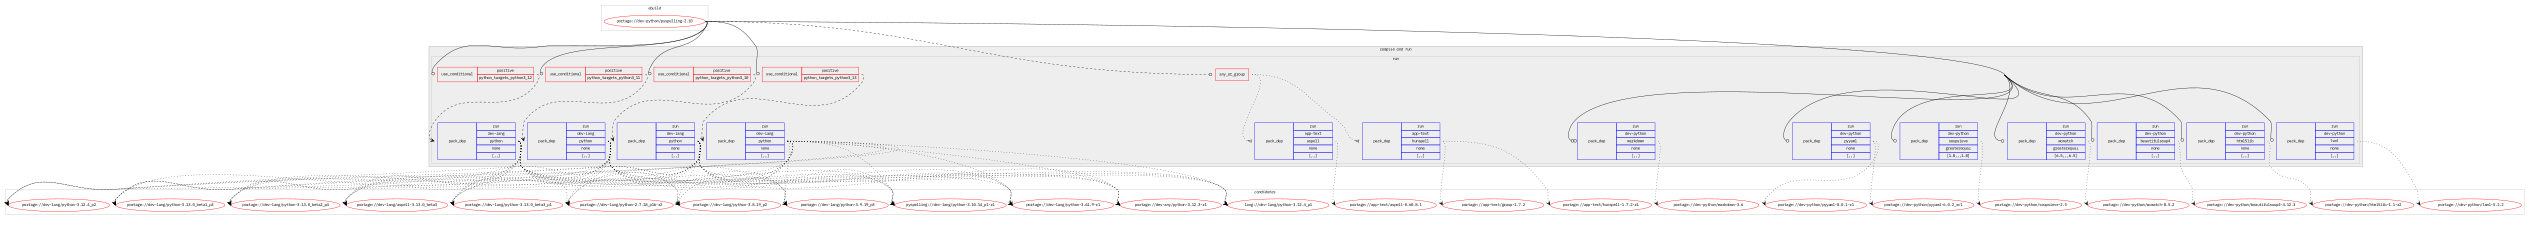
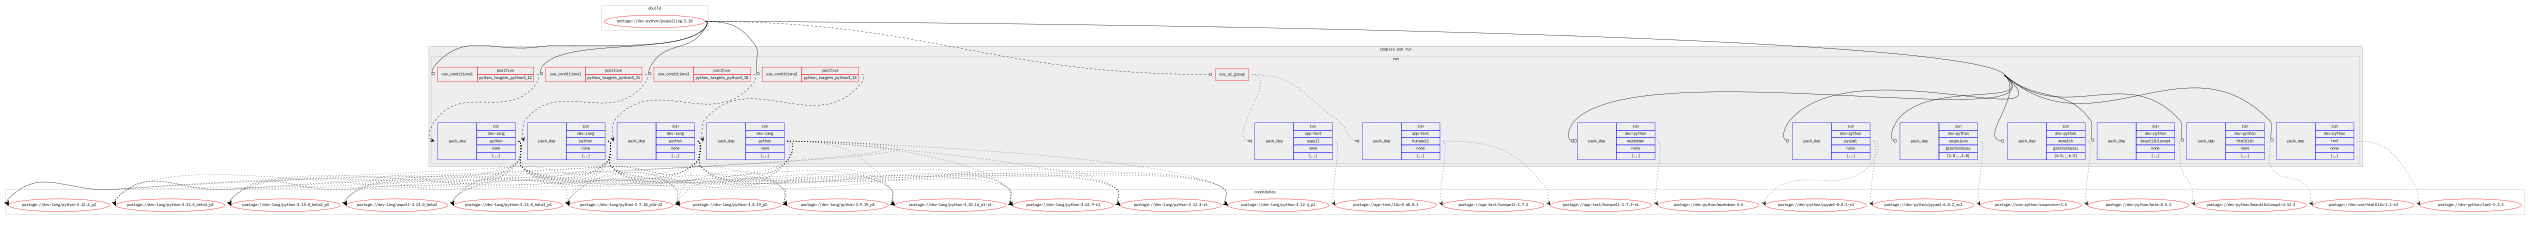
node "pyspelling://dev-lang/python-3.10.14_p1-r1": label "pyspelling://dev-lang/python-3.10.14_p1-r1" -> "portage://dev-lang/python-3.10.14_p1-r1"
node "portage://dev-any/python-3.12.3-r1": label "portage://dev-any/python-3.12.3-r1" -> "portage://dev-lang/python-3.12.3-r1"
node "lang://dev-lang/python-3.12.4_p1": label "lang://dev-lang/python-3.12.4_p1" -> "portage://dev-lang/python-3.12.4_p1"
node "portage://app-text/aspell-0.60.8.1": label "portage://app-text/aspell-0.60.8.1" -> "portage://app-text/lib-0.60.8.1"
node "portage://app-text/group-1.7.2": label "portage://app-text/group-1.7.2" -> "portage://app-text/hunspell-1.7.2"
node "portage://dev-python/soupsieve-2.5": label "portage://dev-python/soupsieve-2.5" -> "portage://use-python/soupsieve-2.5"
node "portage://dev-python/wcmatch-8.5.2": label "portage://dev-python/wcmatch-8.5.2" -> "portage://dev-python/beta-8.5.2"
node "portage://dev-python/html5lib-1.1-r2": label "portage://dev-python/html5lib-1.1-r2" -> "portage://dev-use/html5lib-1.1-r2"
